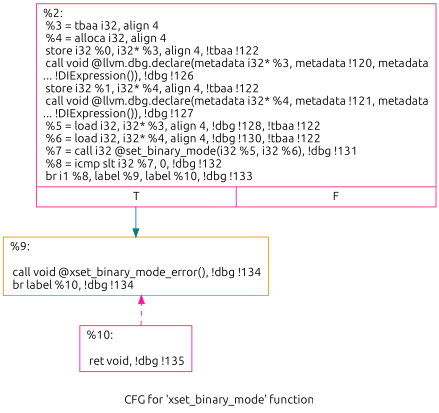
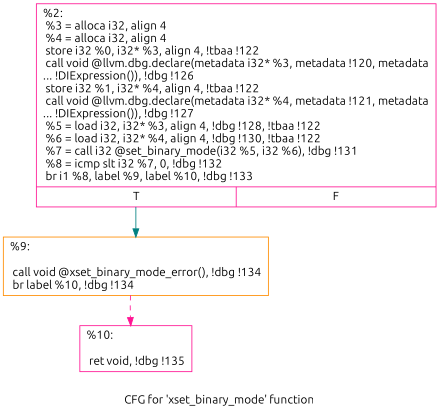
node "%2:": text "%3 = tbaa i32, align 4" -> "%3 = alloca i32, align 4"
edge "%10:" -> "%9:": reversed
